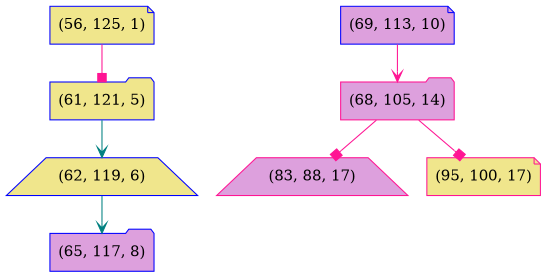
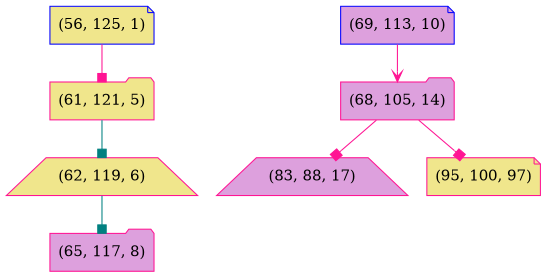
node "(61, 121, 5)": color blue -> deeppink
edge "(61, 121, 5)" -> "(62, 119, 6)": arrowhead vee -> box
node "(62, 119, 6)": color blue -> deeppink
node "(95, 100, 17)": label "(95, 100, 17)" -> "(95, 100, 97)"
edge "(62, 119, 6)" -> "(65, 117, 8)": arrowhead vee -> box
node "(65, 117, 8)": color blue -> deeppink
